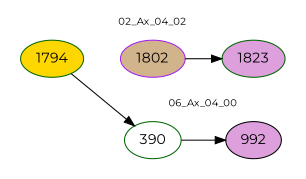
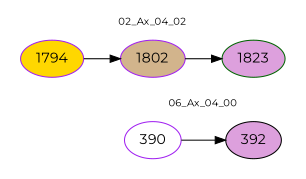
node "1794": color darkgreen -> purple
edge "1794" -> "390": now "1794" -> "1802"
node "390": color darkgreen -> purple
node "992": label "992" -> "392"
